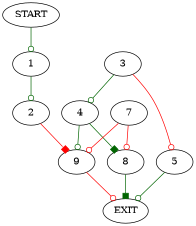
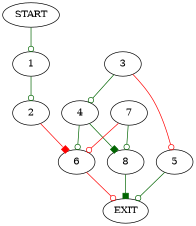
edge "7" -> "8": color red -> darkgreen
node "9": label "9" -> "6"
